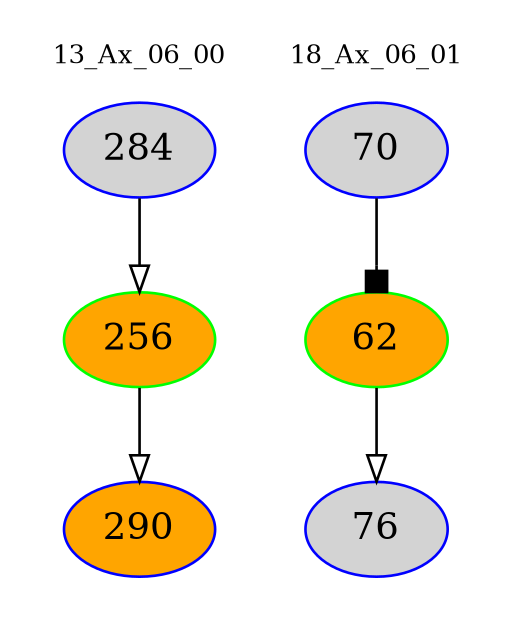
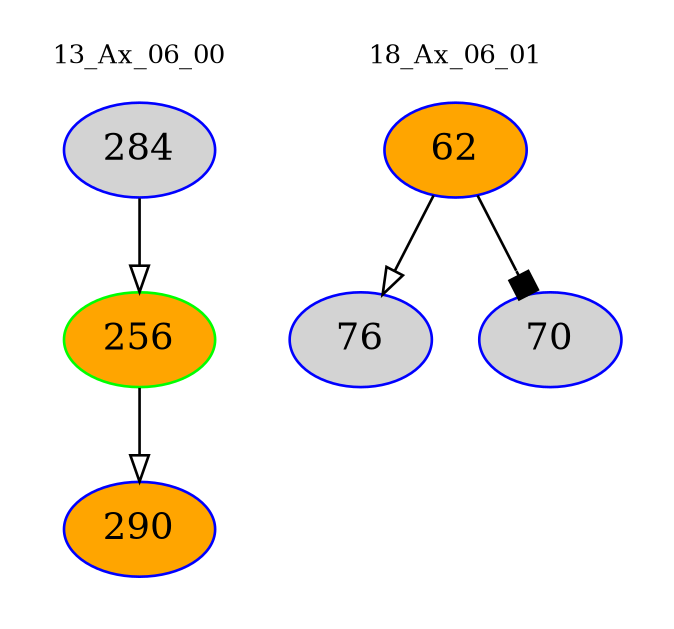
edge "70" -> "62": reversed
node "62": color green -> blue
